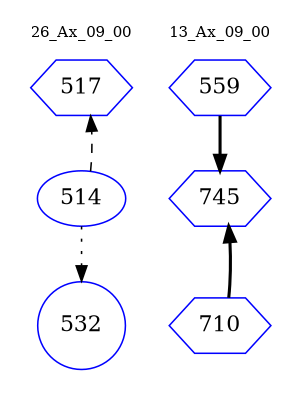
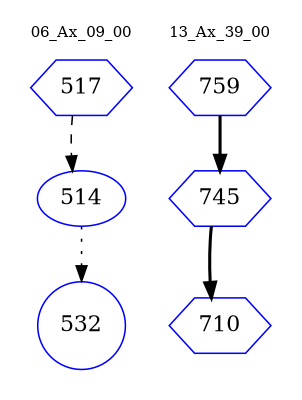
cluster "26_Ax_09_00": label "26_Ax_09_00" -> "06_Ax_09_00"
cluster "13_Ax_09_00": label "13_Ax_09_00" -> "13_Ax_39_00"
node "559": label "559" -> "759"
edge "514" -> "517": reversed
edge "710" -> "745": reversed
